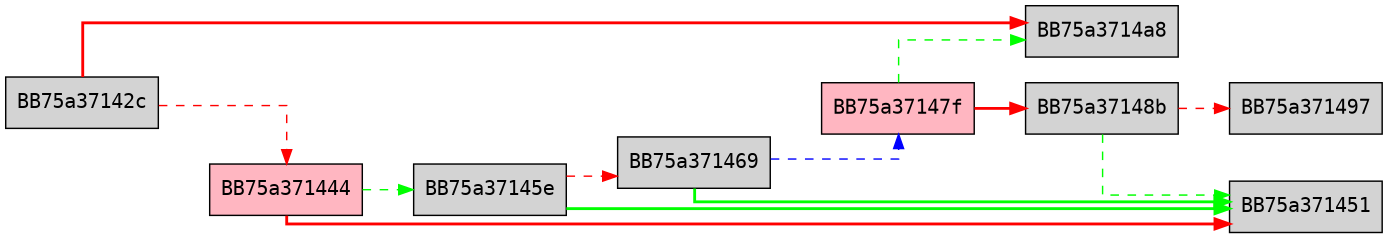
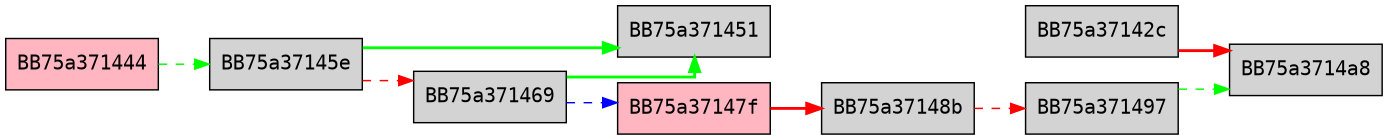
edge "BB75a37147f" -> "BB75a3714a8": now "BB75a371497" -> "BB75a3714a8"
edge "BB75a37142c" -> "BB75a371444": removed
edge "BB75a37148b" -> "BB75a371451": removed
edge "BB75a371444" -> "BB75a371451": removed
